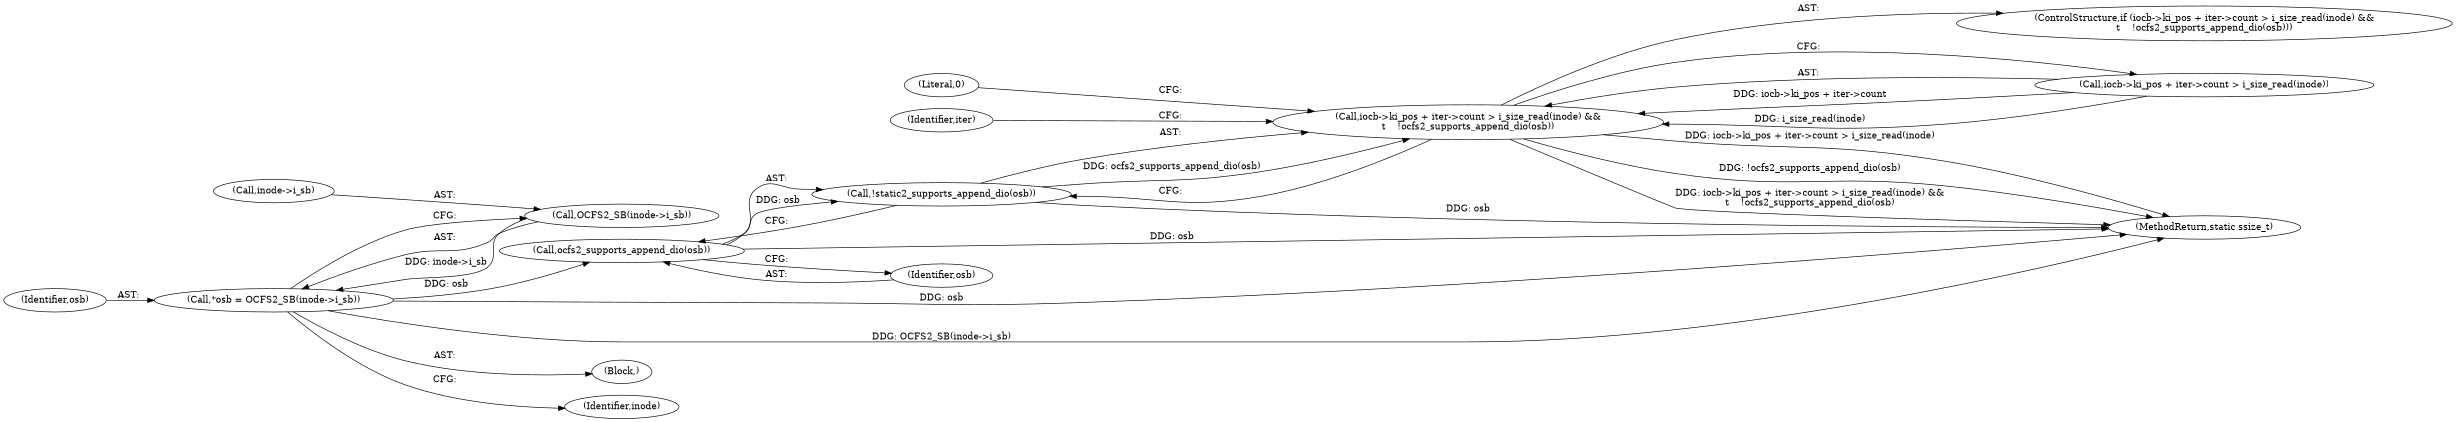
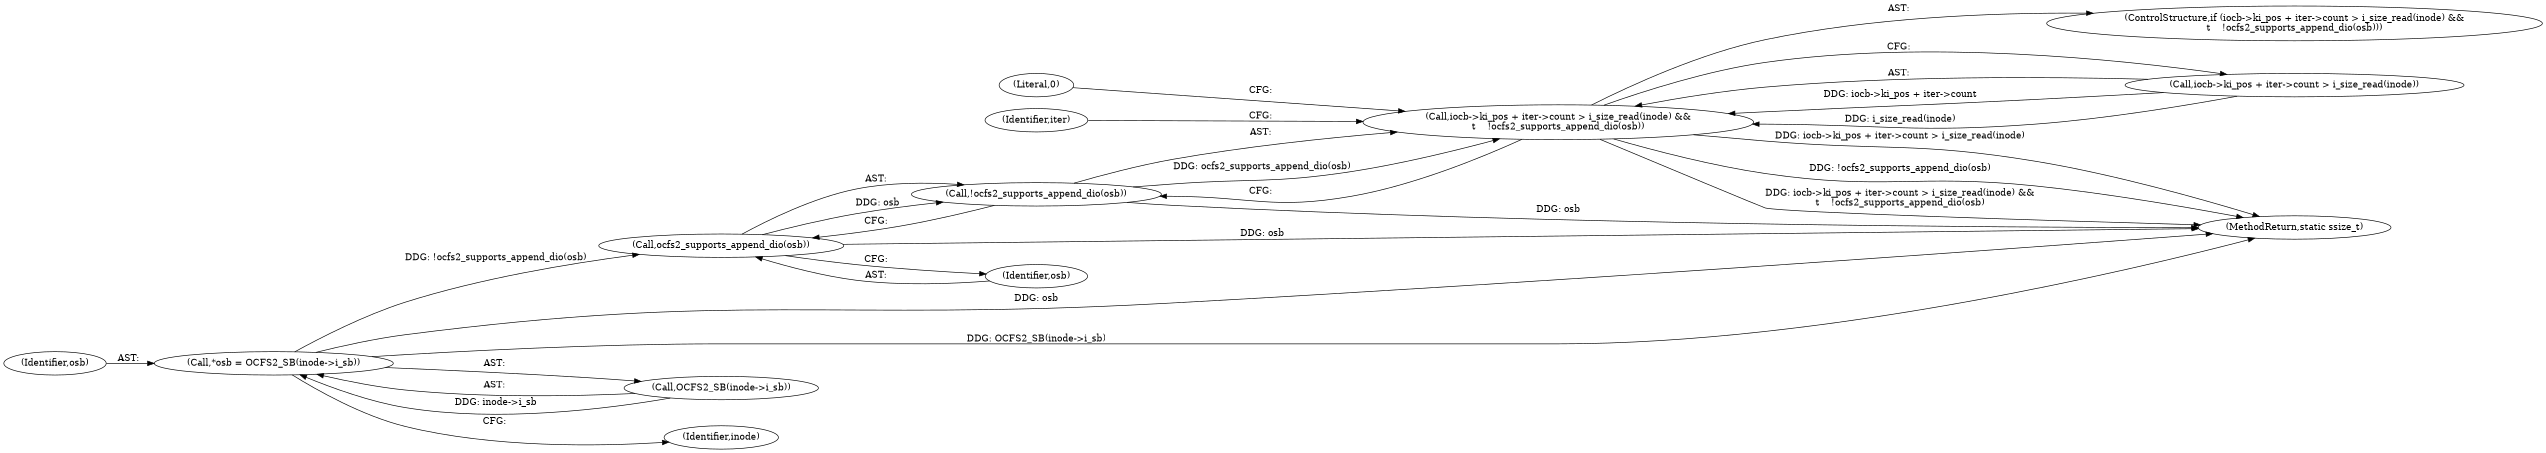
node "(Call,inode->i_sb)": removed
node "(Call,!static2_supports_append_dio(osb))": label "(Call,!static2_supports_append_dio(osb))" -> "(Call,!ocfs2_supports_append_dio(osb))"
edge "(Call,*osb = OCFS2_SB(inode->i_sb))" -> "(Call,OCFS2_SB(inode->i_sb))": label "CFG: " -> "AST: "
edge "(Call,*osb = OCFS2_SB(inode->i_sb))" -> "(Call,ocfs2_supports_append_dio(osb))": label "DDG: osb" -> "DDG: !ocfs2_supports_append_dio(osb)"
node "(Block,)": removed
